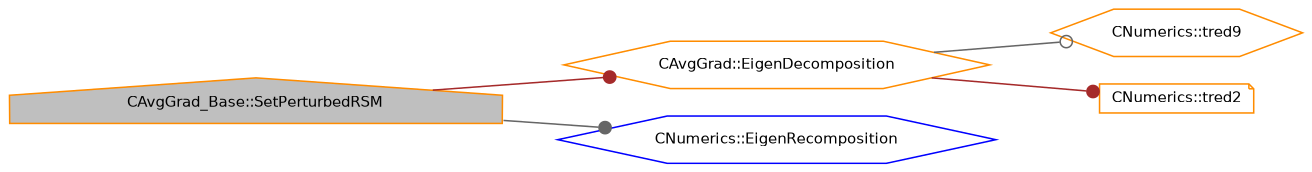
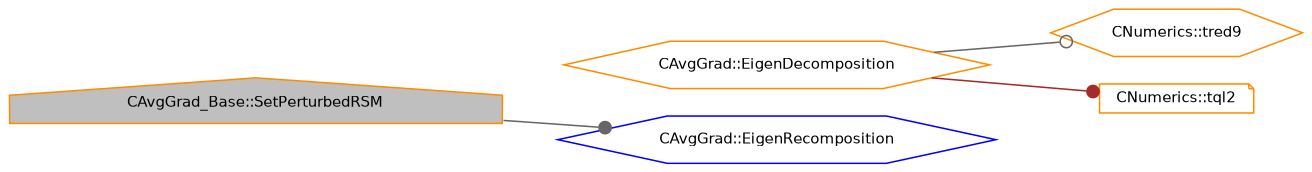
edge "CAvgGrad_Base::SetPerturbedRSM" -> "CAvgGrad::EigenDecomposition": removed
node "CNumerics::tred2": label "CNumerics::tred2" -> "CNumerics::tql2"
node "CNumerics::EigenRecomposition": label "CNumerics::EigenRecomposition" -> "CAvgGrad::EigenRecomposition"
